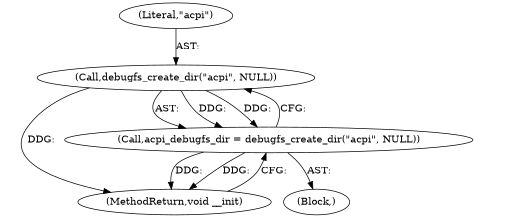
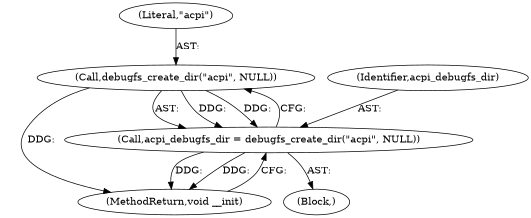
node "(Identifier,acpi_debugfs_dir)": added
